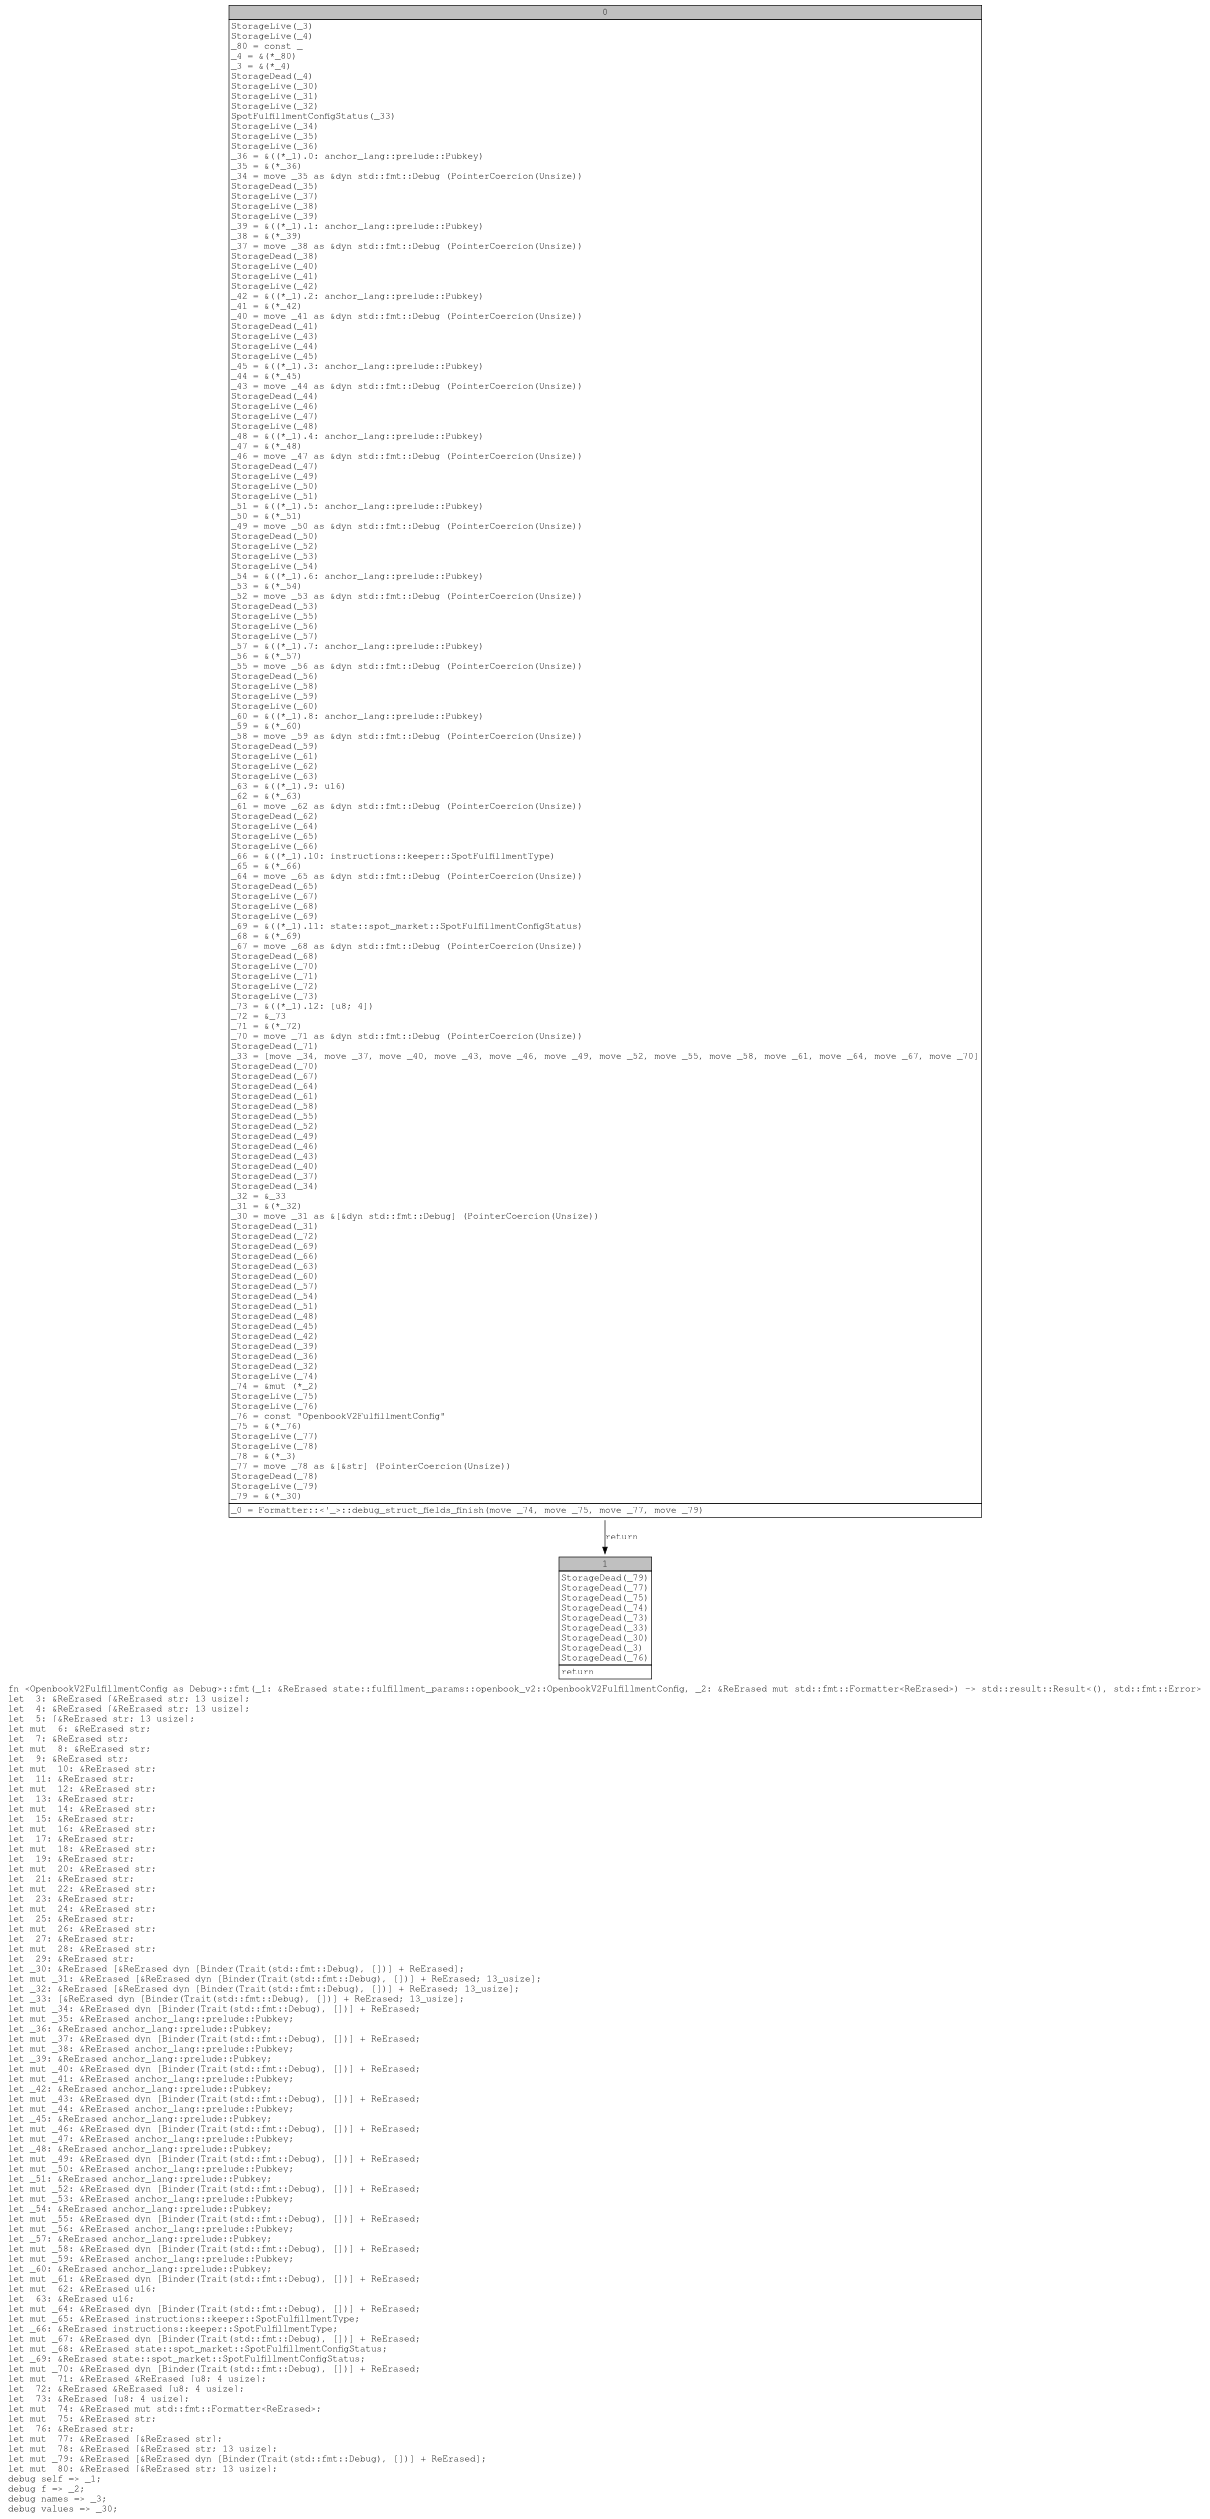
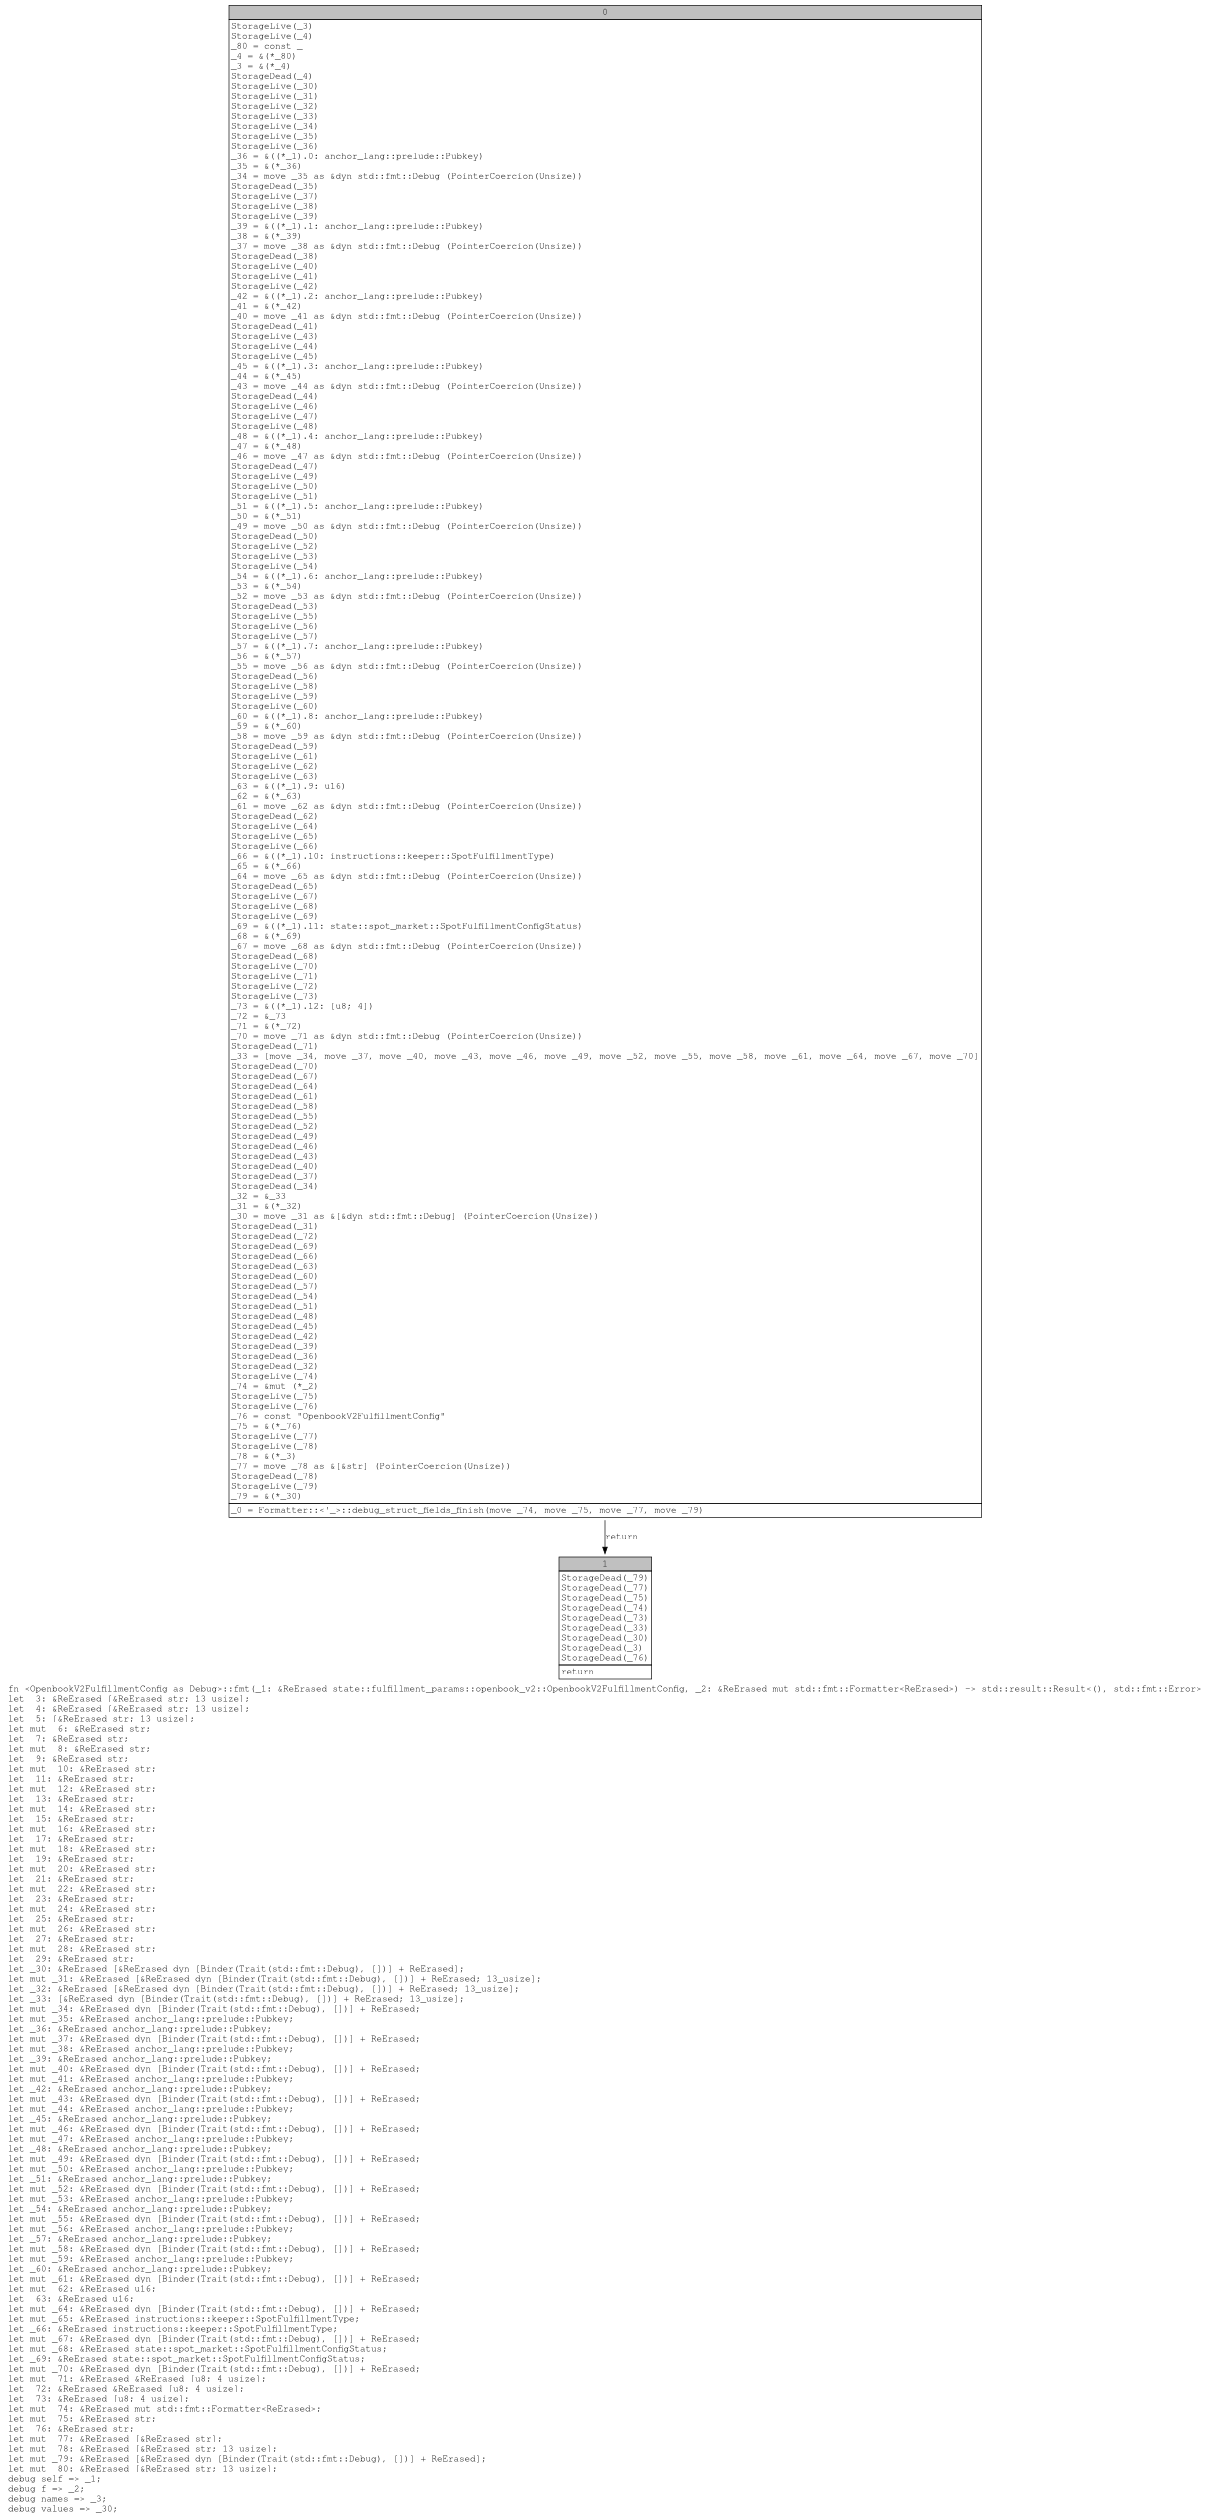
node "0": text "SpotFulfillmentConfigStatus(_33)" -> "StorageLive(_33)"
